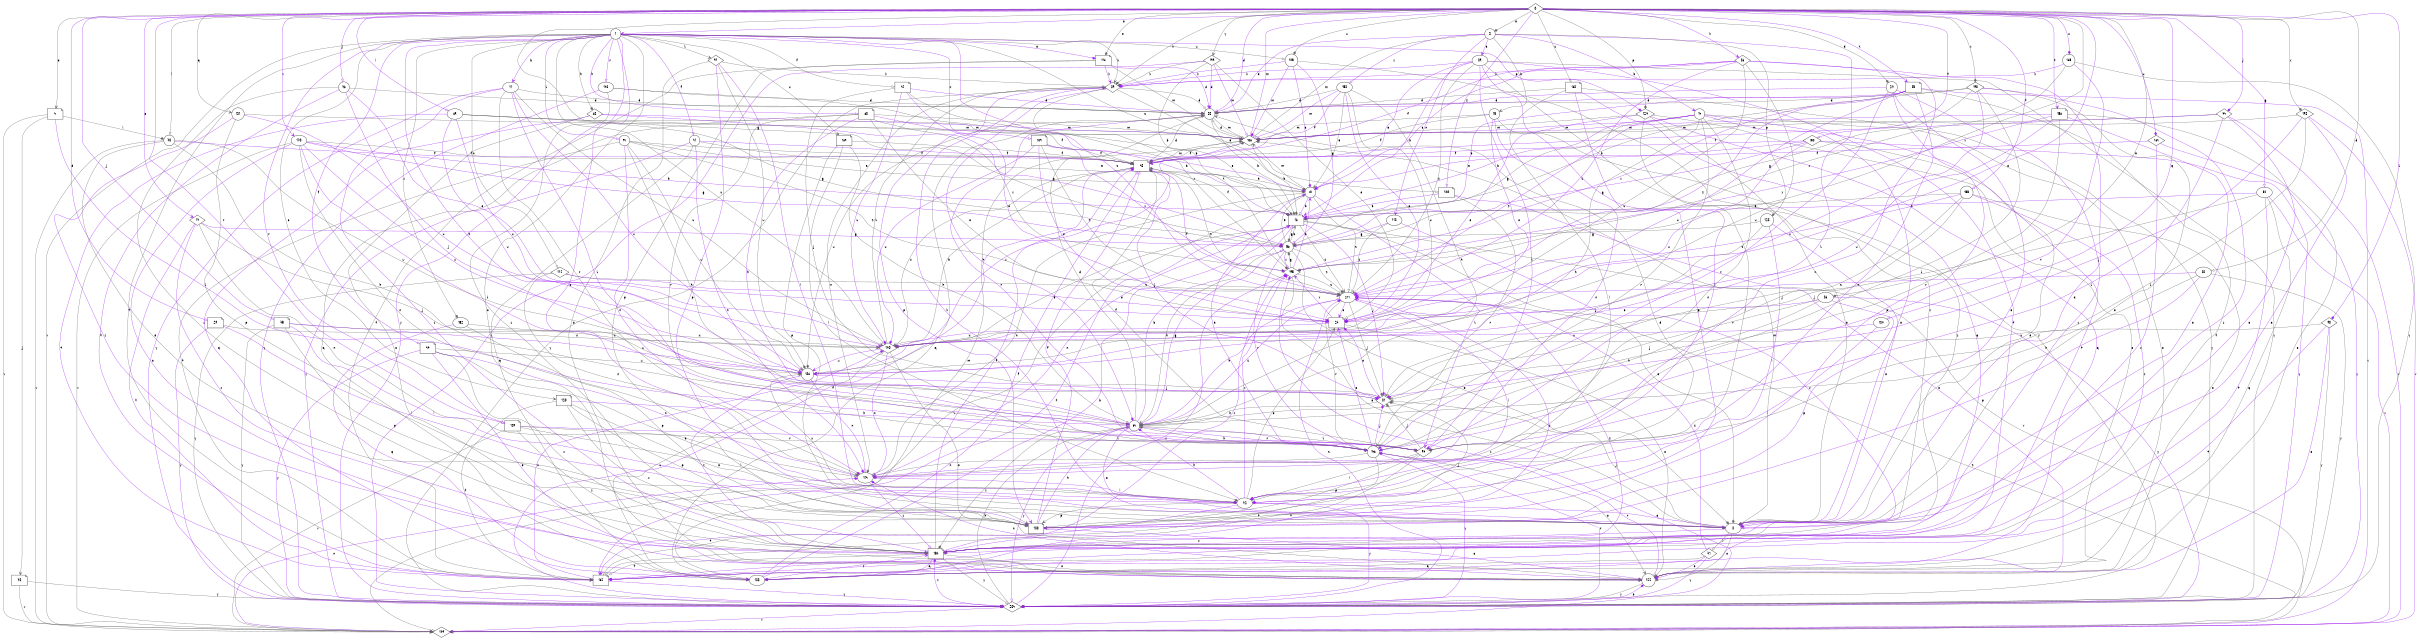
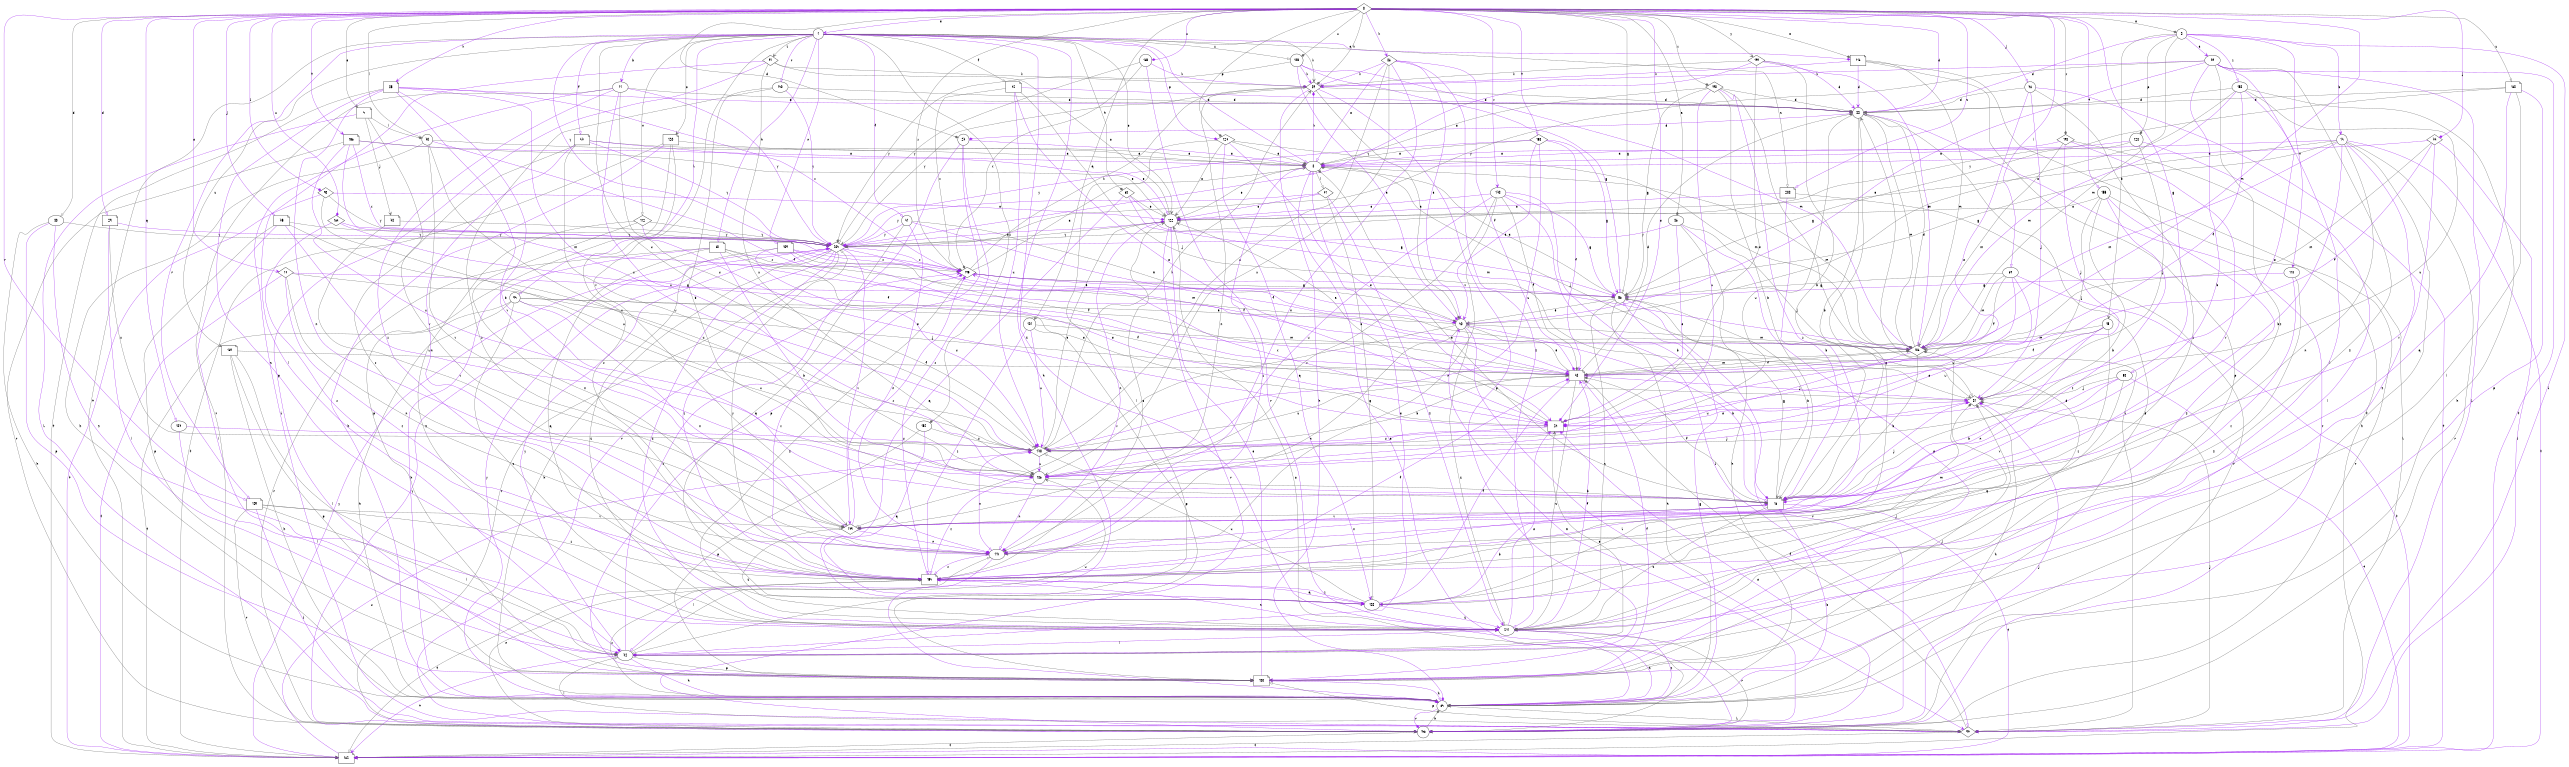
edge "27" -> "33": reversed
edge "204" -> "146": color purple -> gray40
